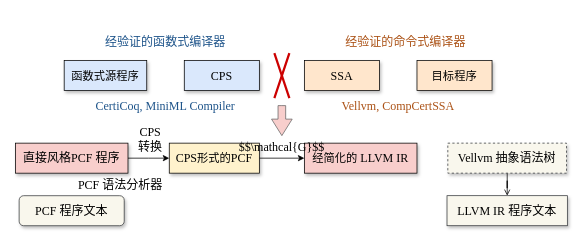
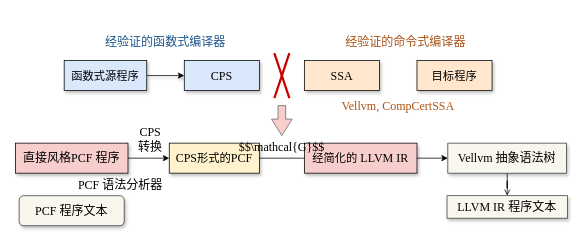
edge "函数式源程序" -> "CPS": added
node "CertiCoq, MiniML Compiler": removed
edge "CPS形式的PCF" -> "经简化的 LLVM IR": arrowhead classic -> none
edge "经简化的 LLVM IR" -> "Vellvm 抽象语法树": added
node "Vellvm 抽象语法树": style dashed -> solid
node "LLVM IR 程序文本": size 120x30 -> 120x23
